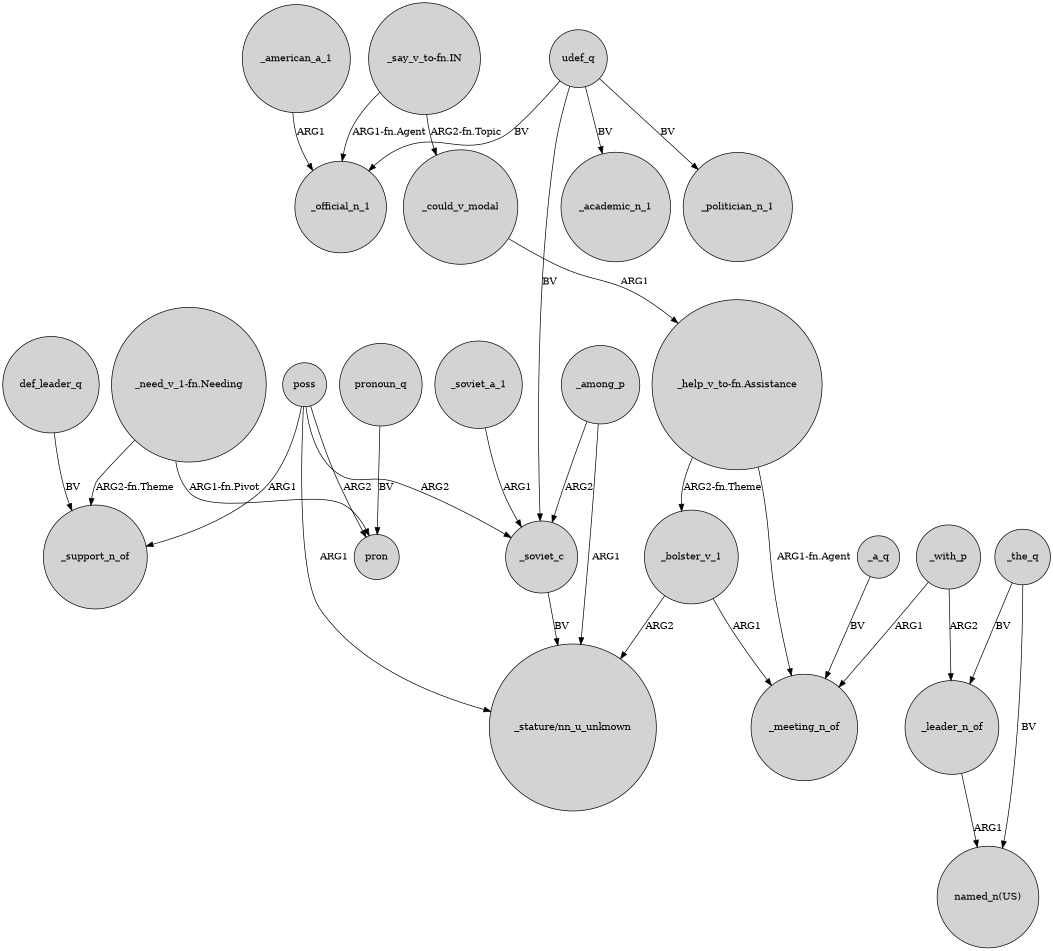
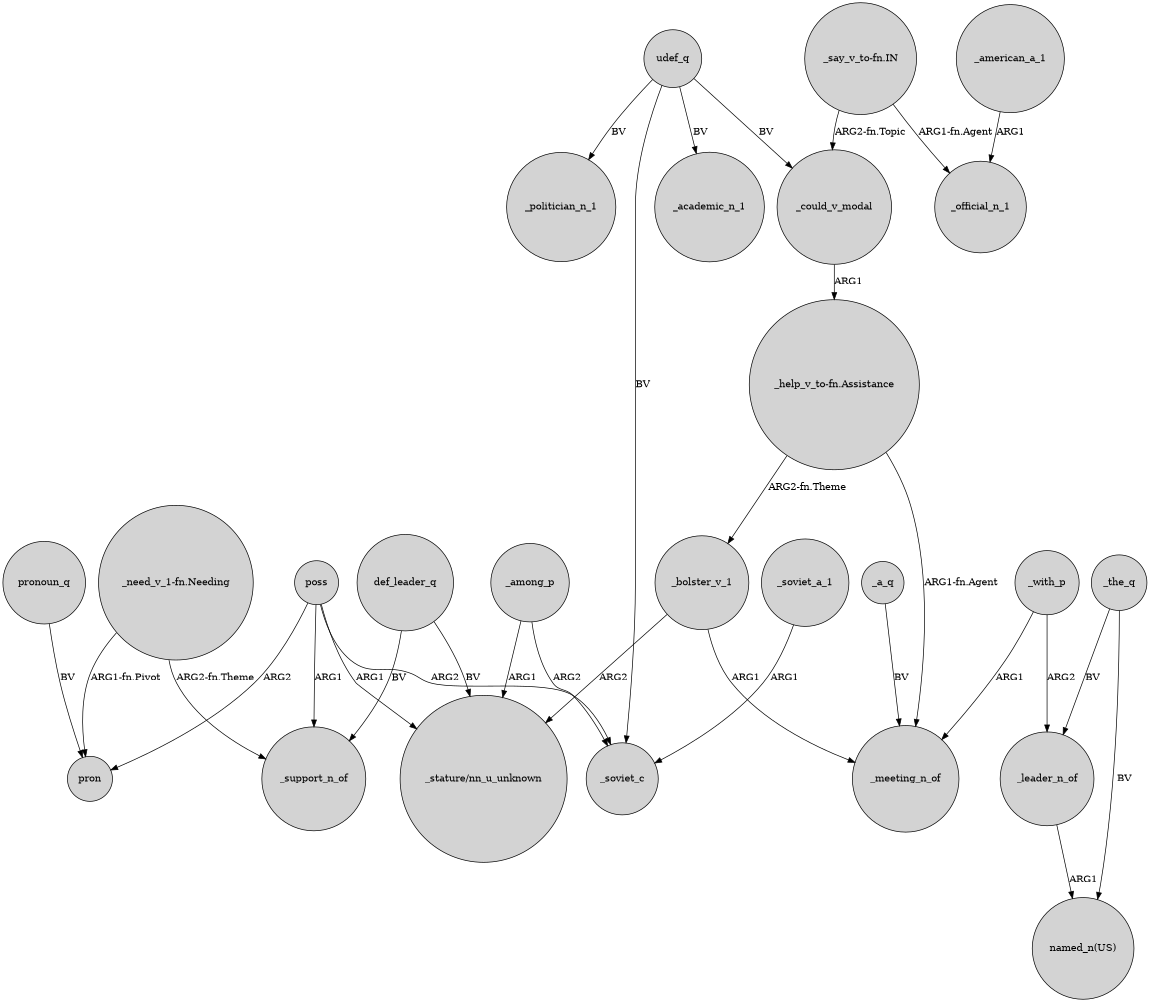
edge "udef_q" -> "_official_n_1": now "udef_q" -> "_could_v_modal"
edge "_soviet_c" -> "_stature/nn_u_unknown": now "def_leader_q" -> "_stature/nn_u_unknown"
